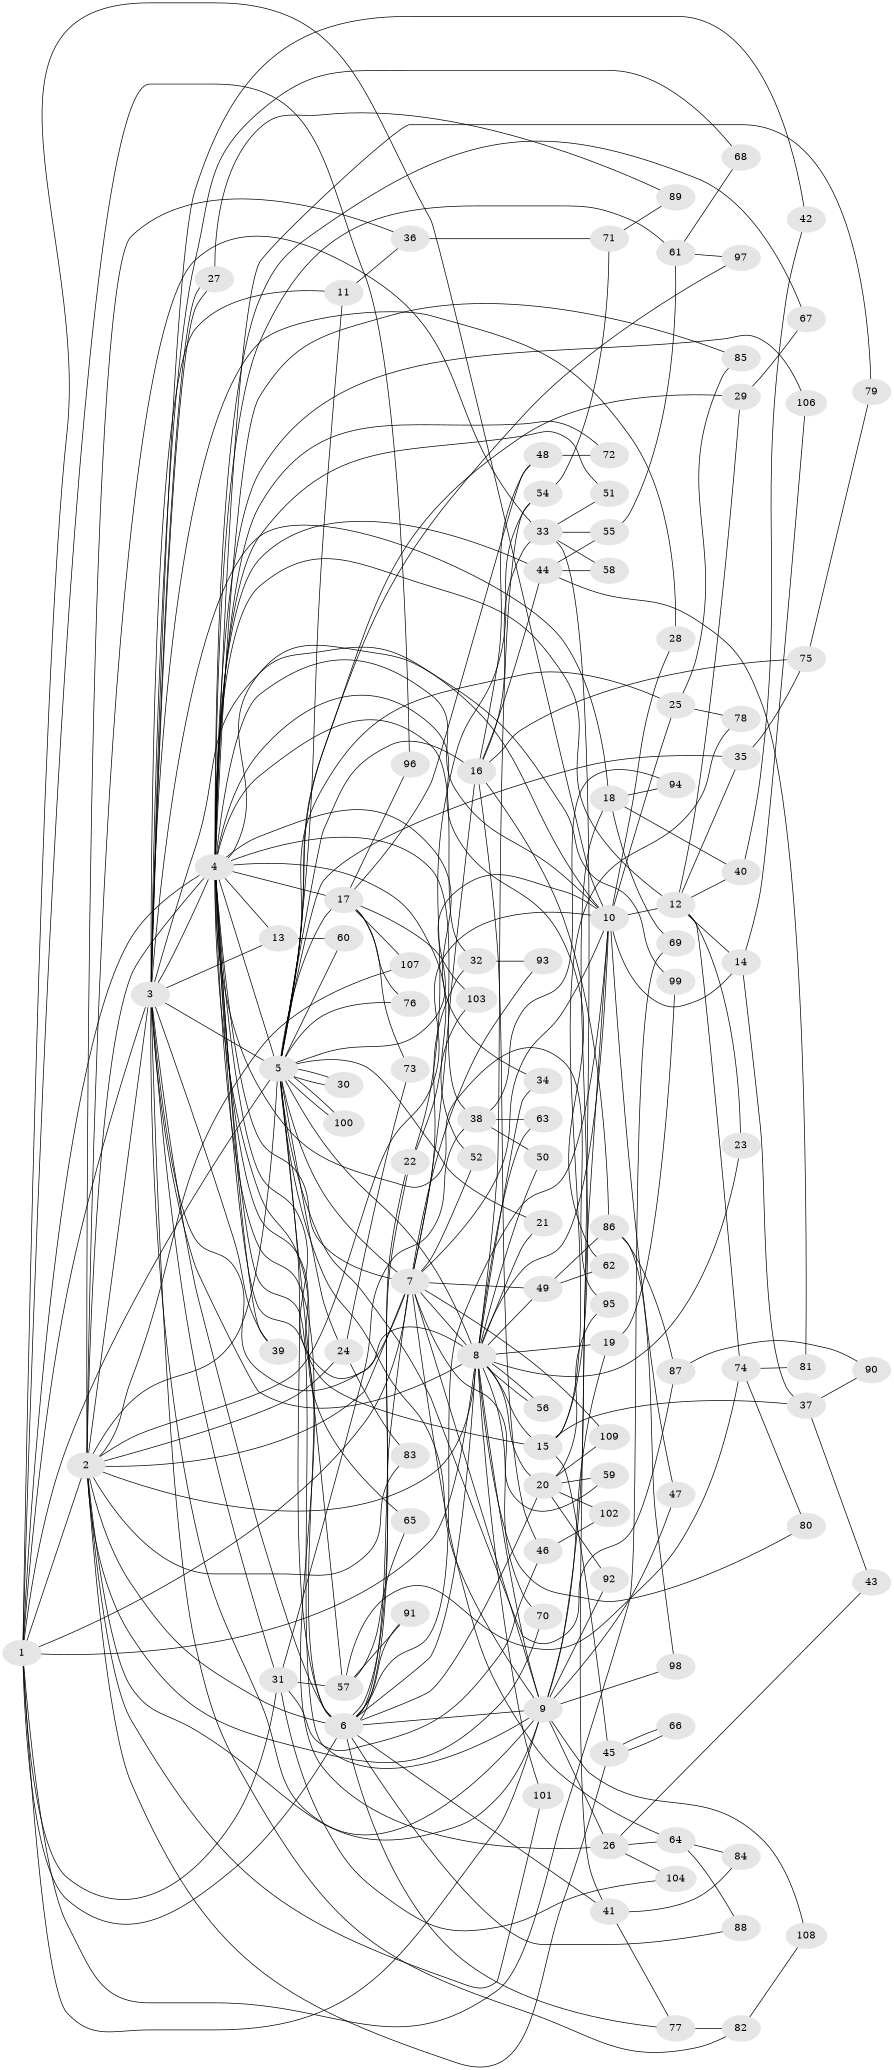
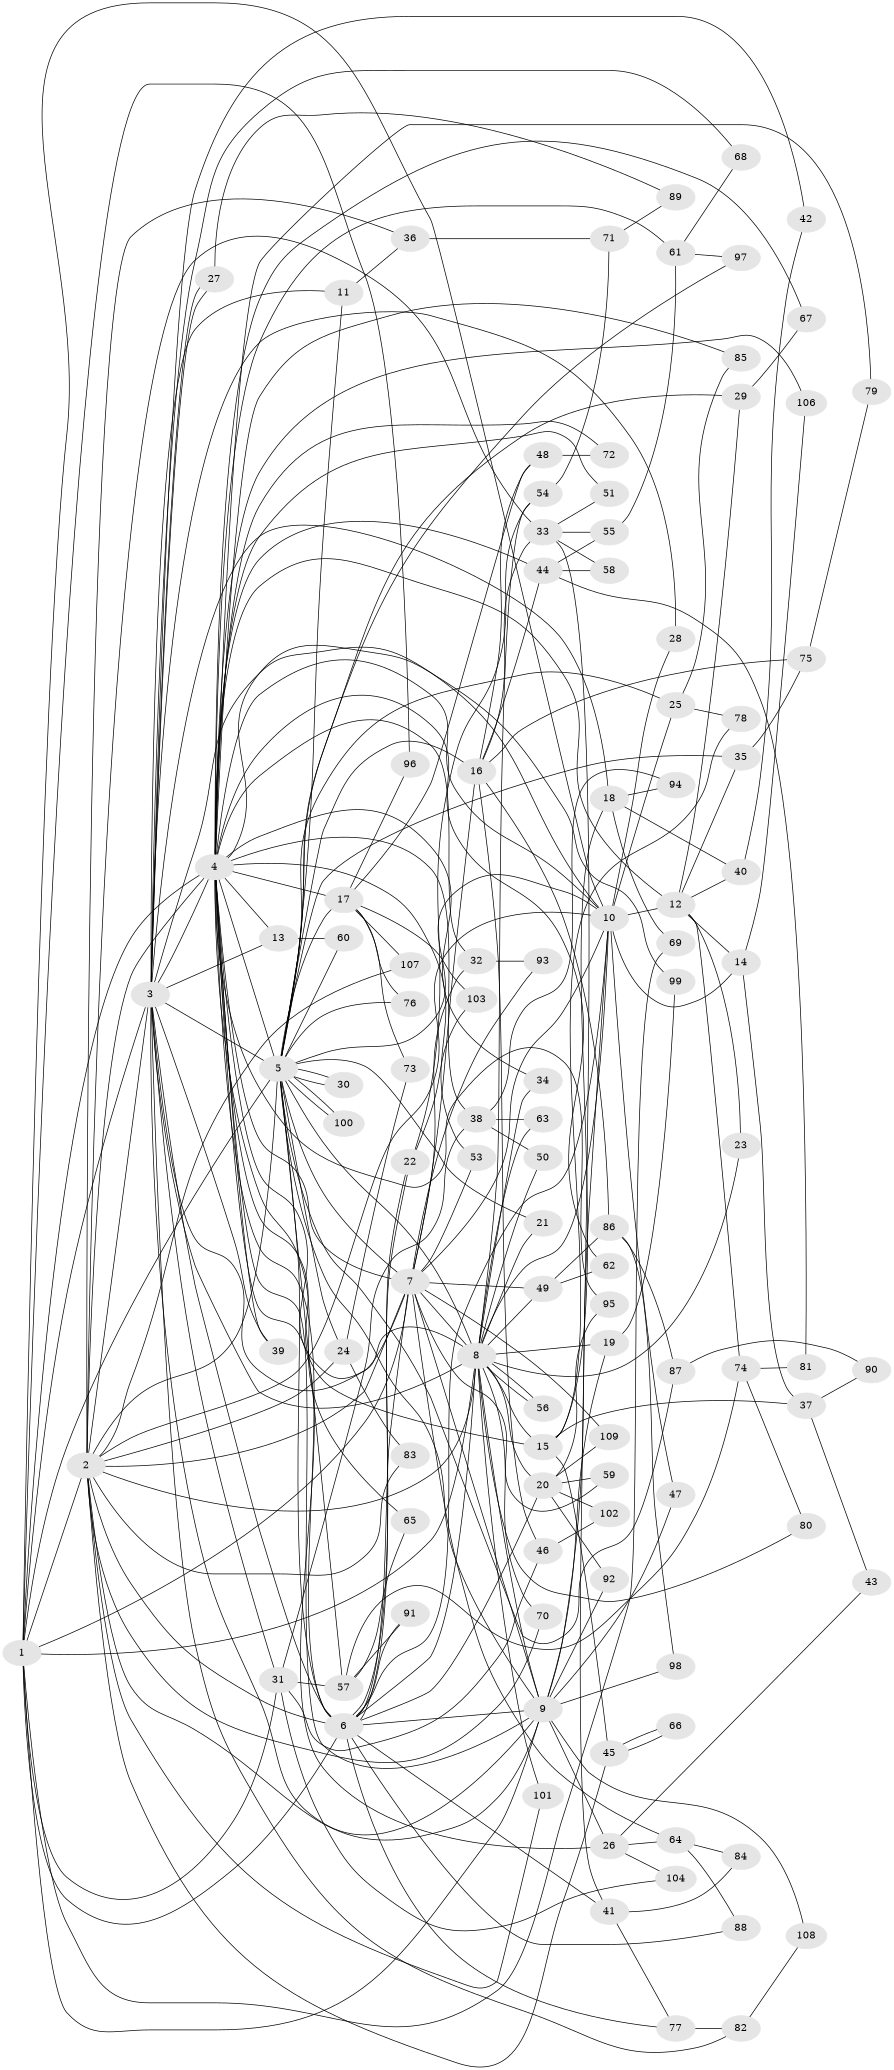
node "52": label "52" -> "53"
